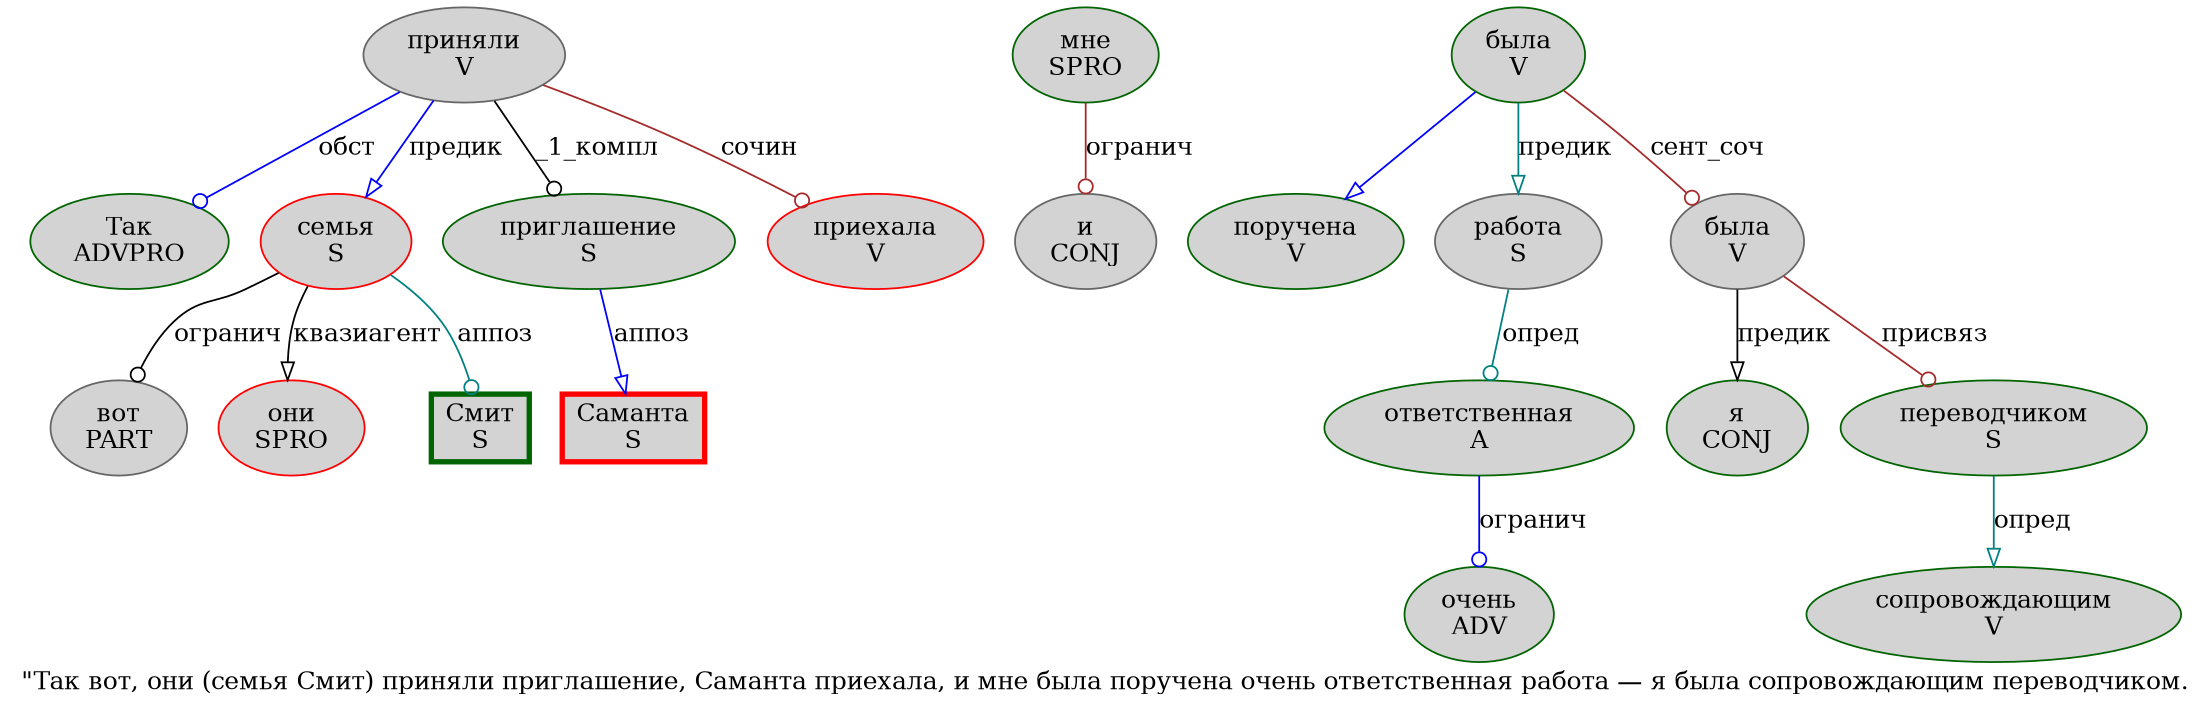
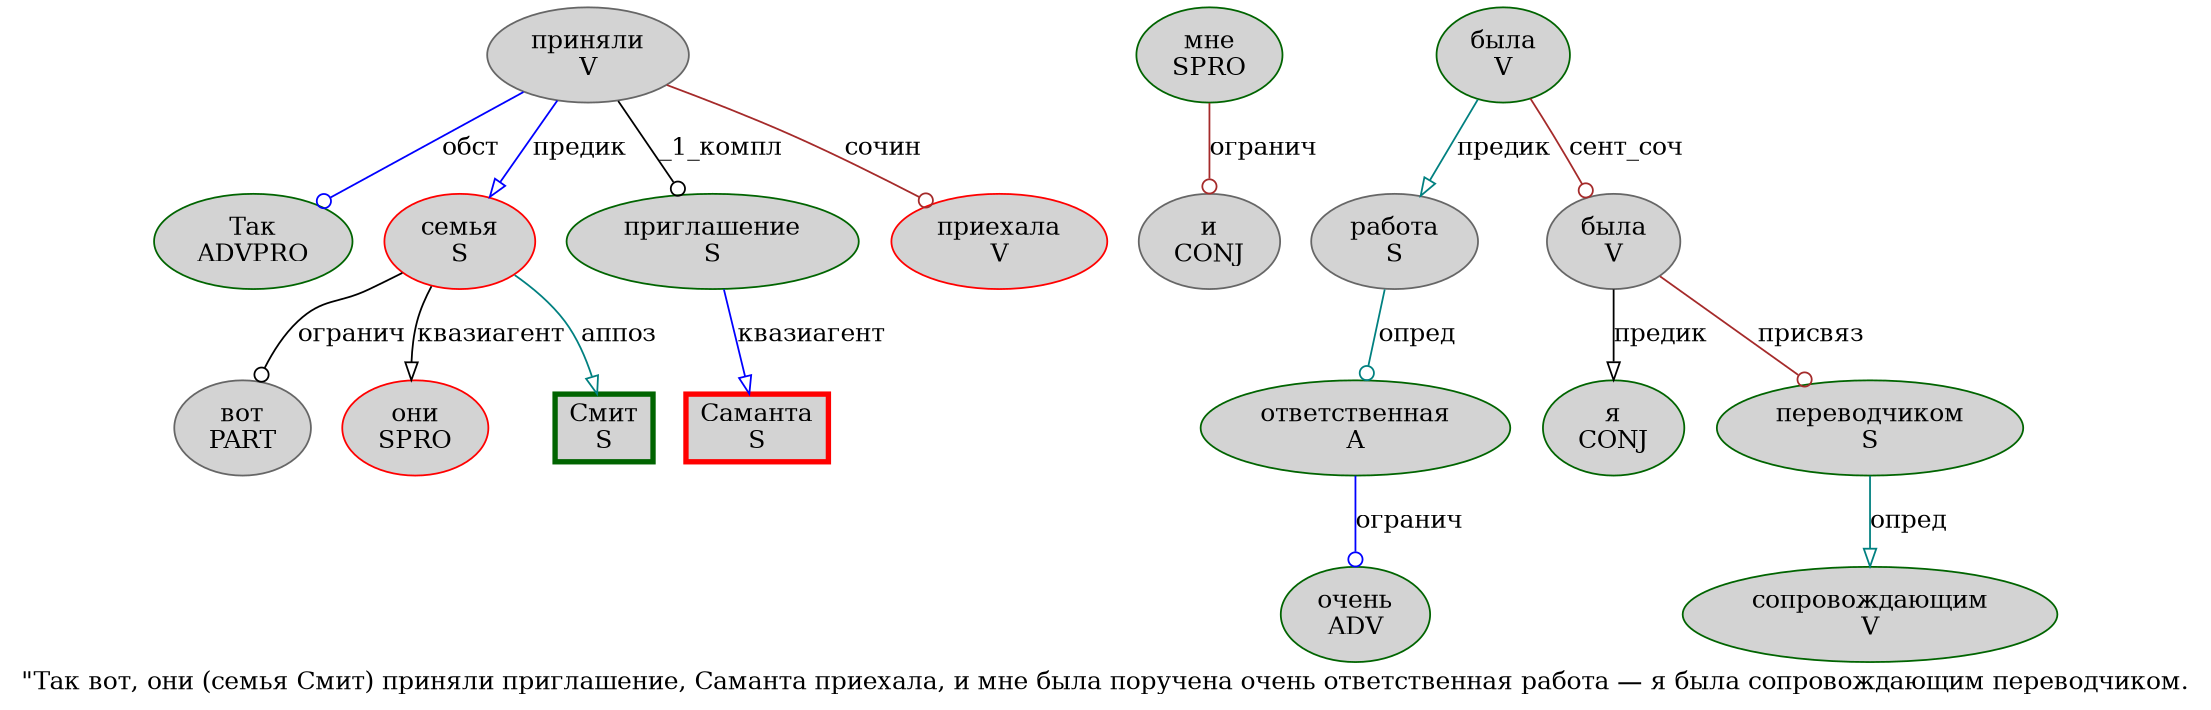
node "поручена V": removed
edge "семья S" -> "Смит S": arrowhead odot -> onormal
edge "приглашение S" -> "Саманта S": label "аппоз" -> "квазиагент"
